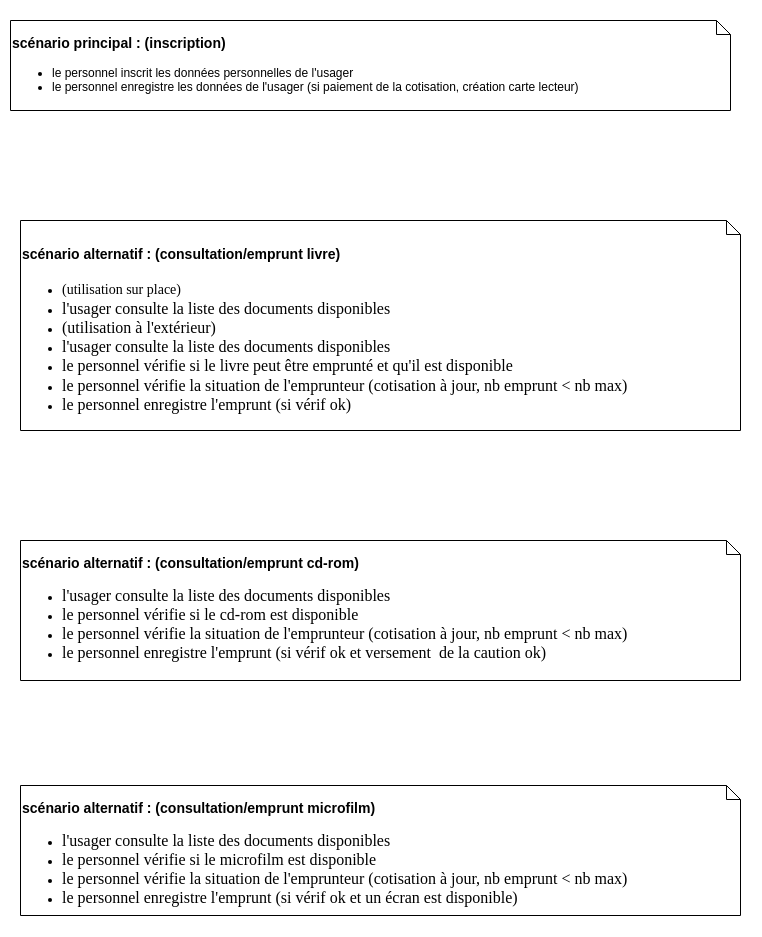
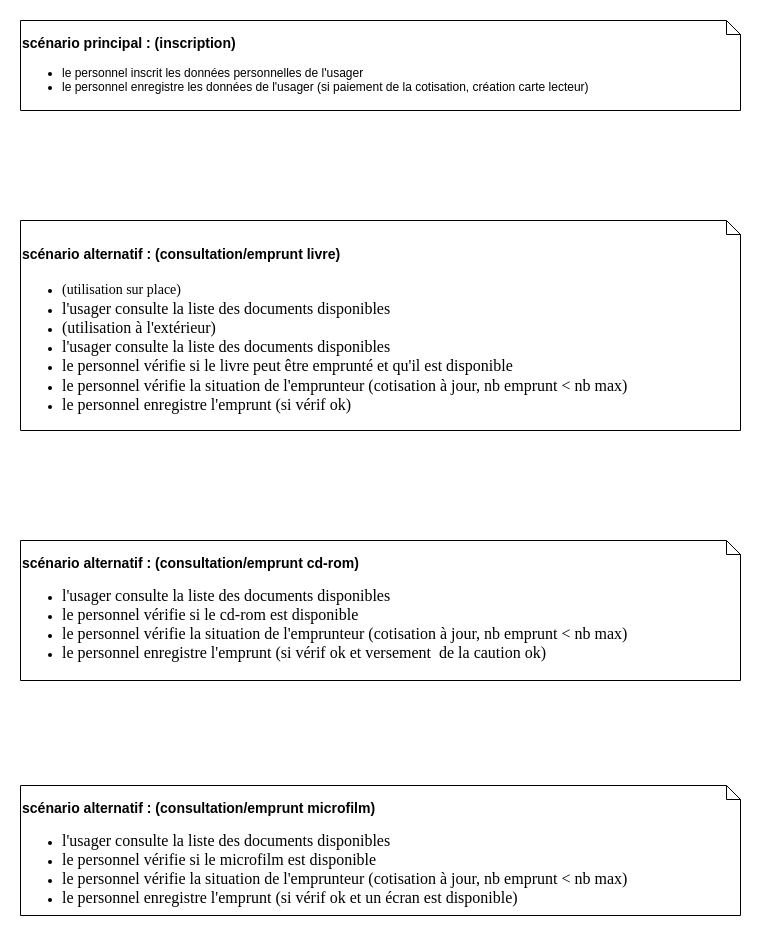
node "scénario principal : (inscription) le personnel inscrit les données personnelles de l'usager le personnel enregistre les données de l'usager (si paiement de la cotisation, création carte lecteur)": moved (371, 66) -> (381, 66)
